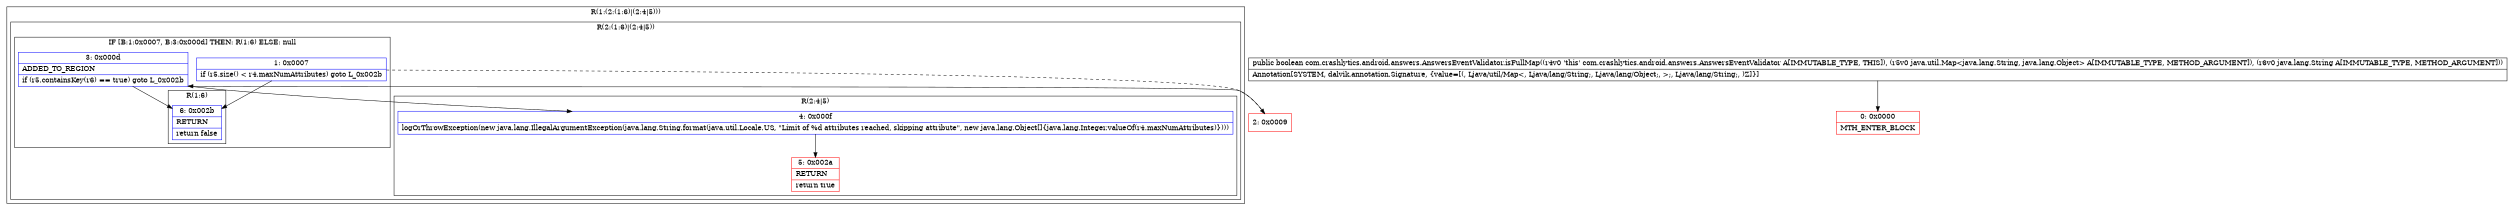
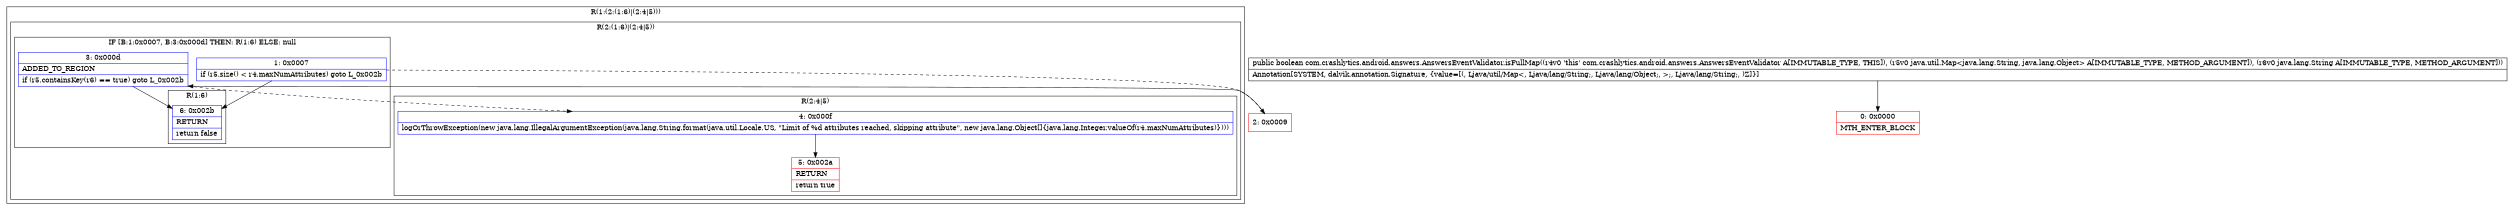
edge "3: 0x000d" -> "4: 0x000f": style solid -> dashed
